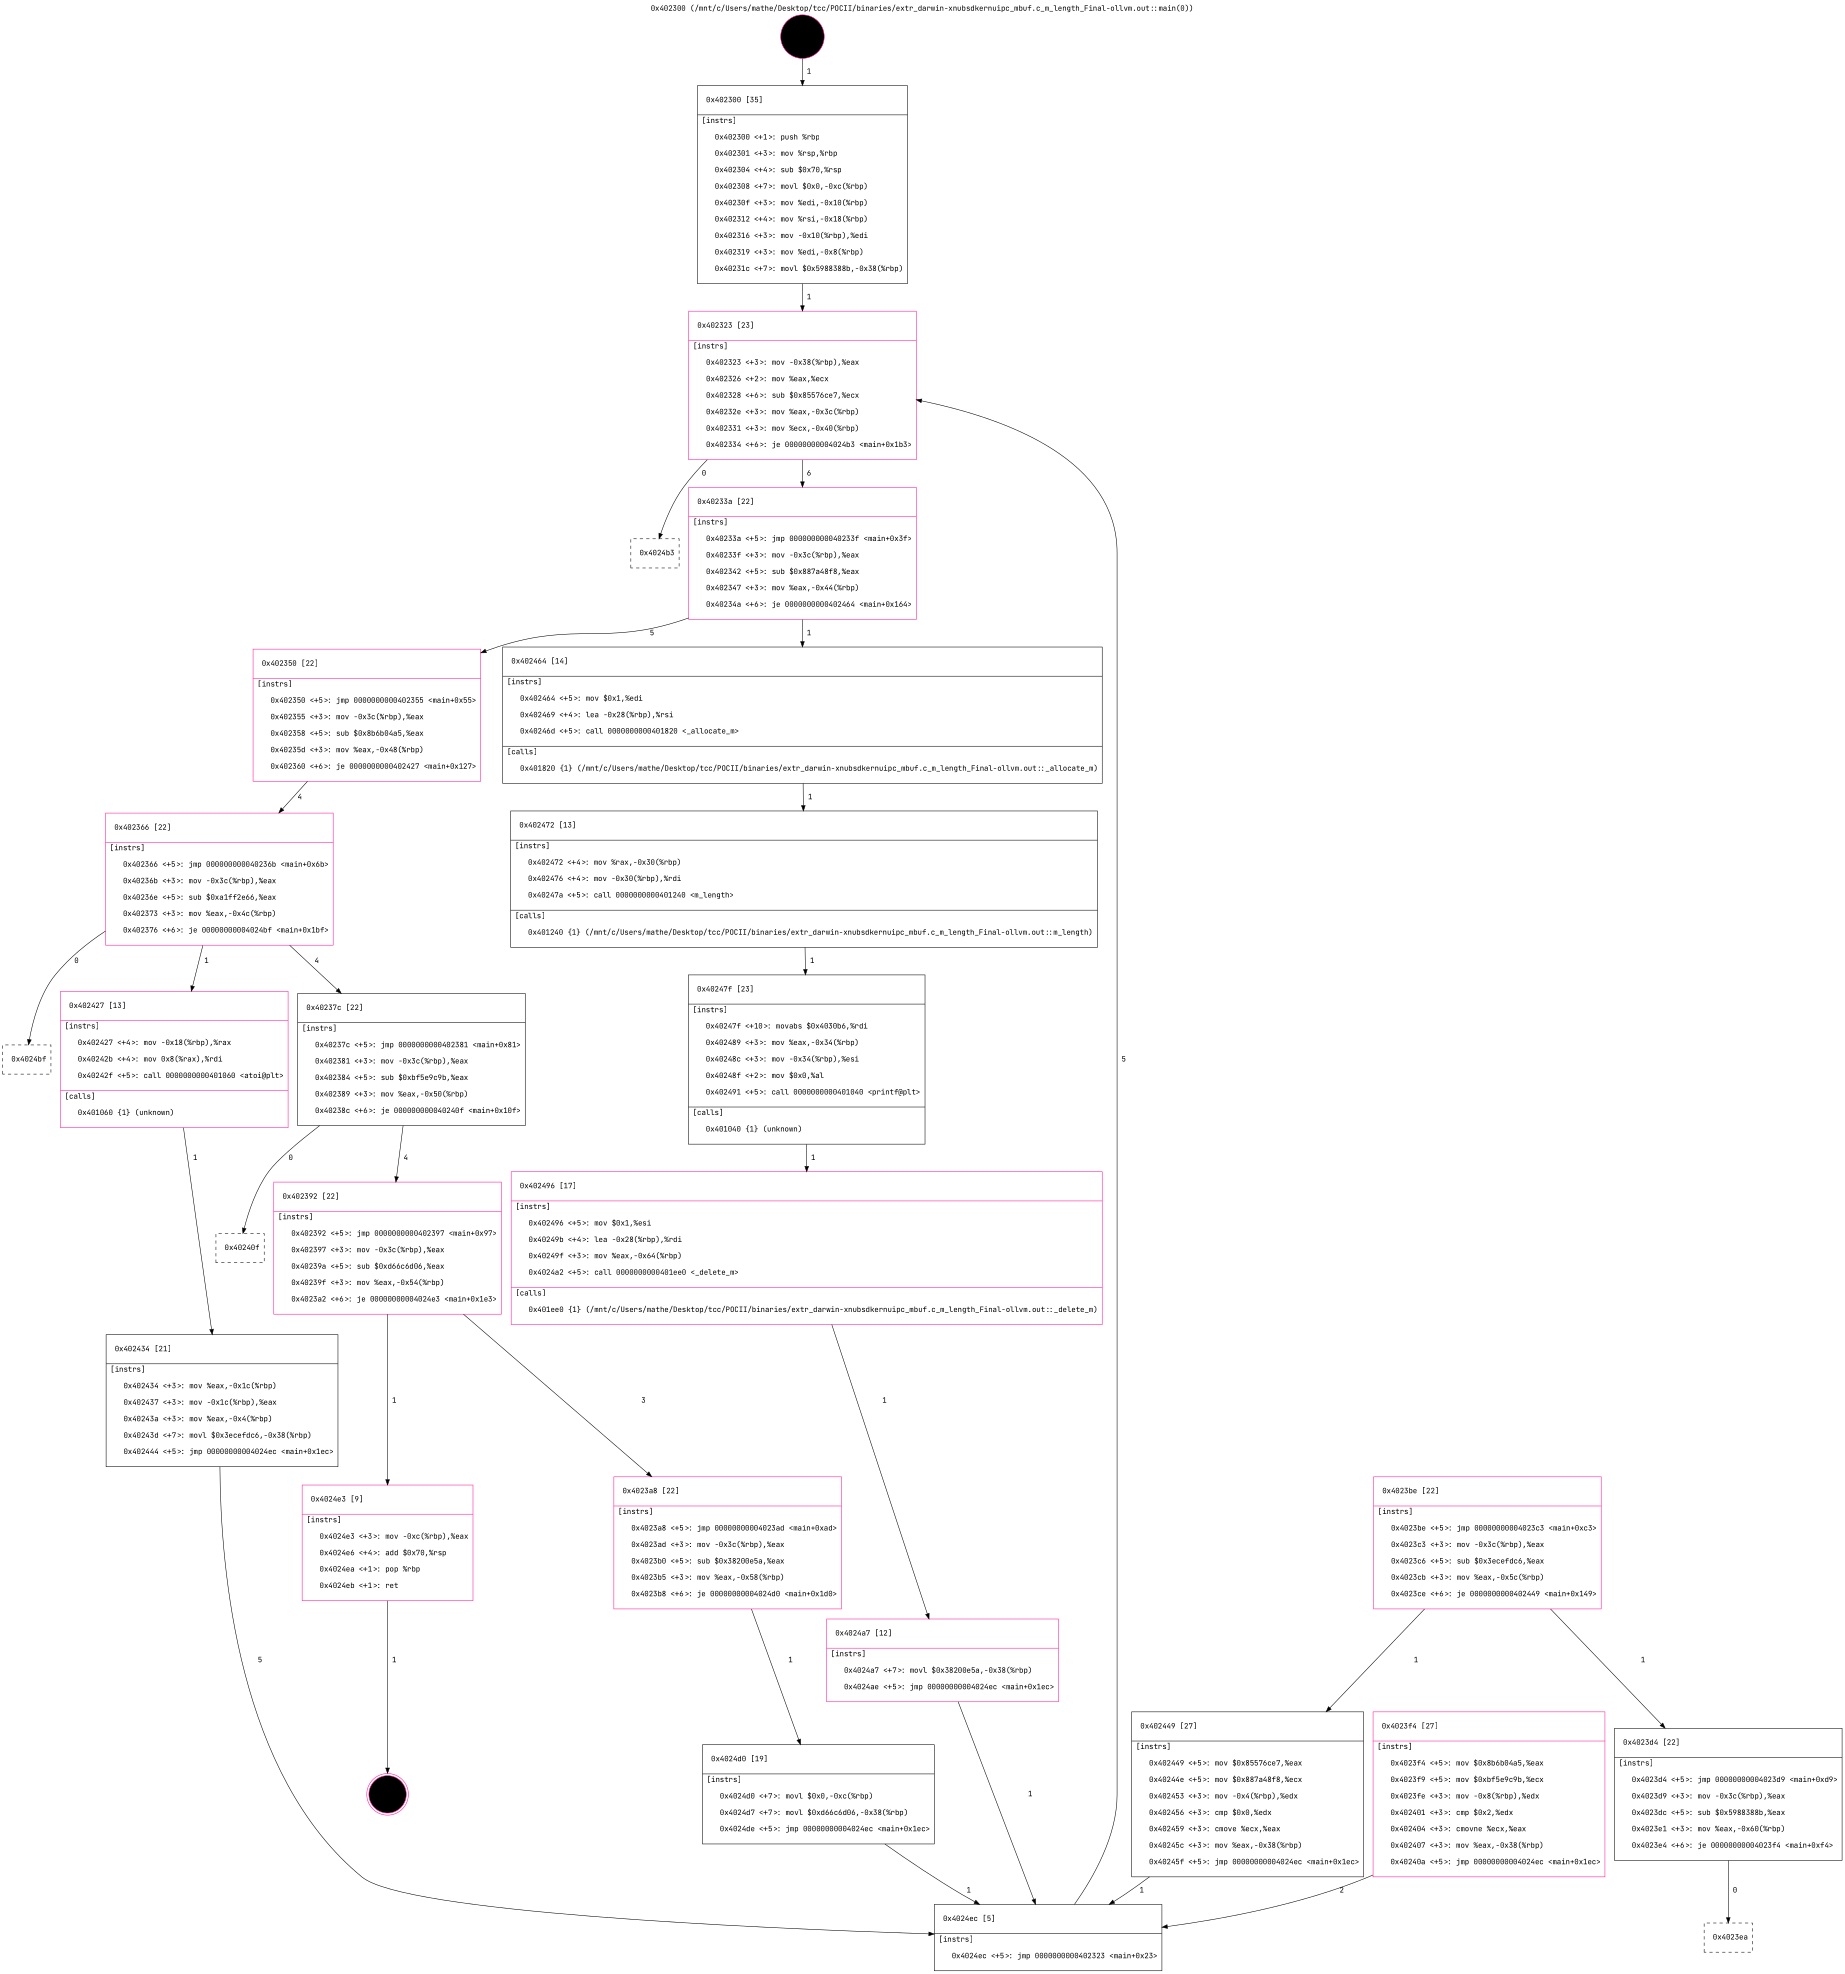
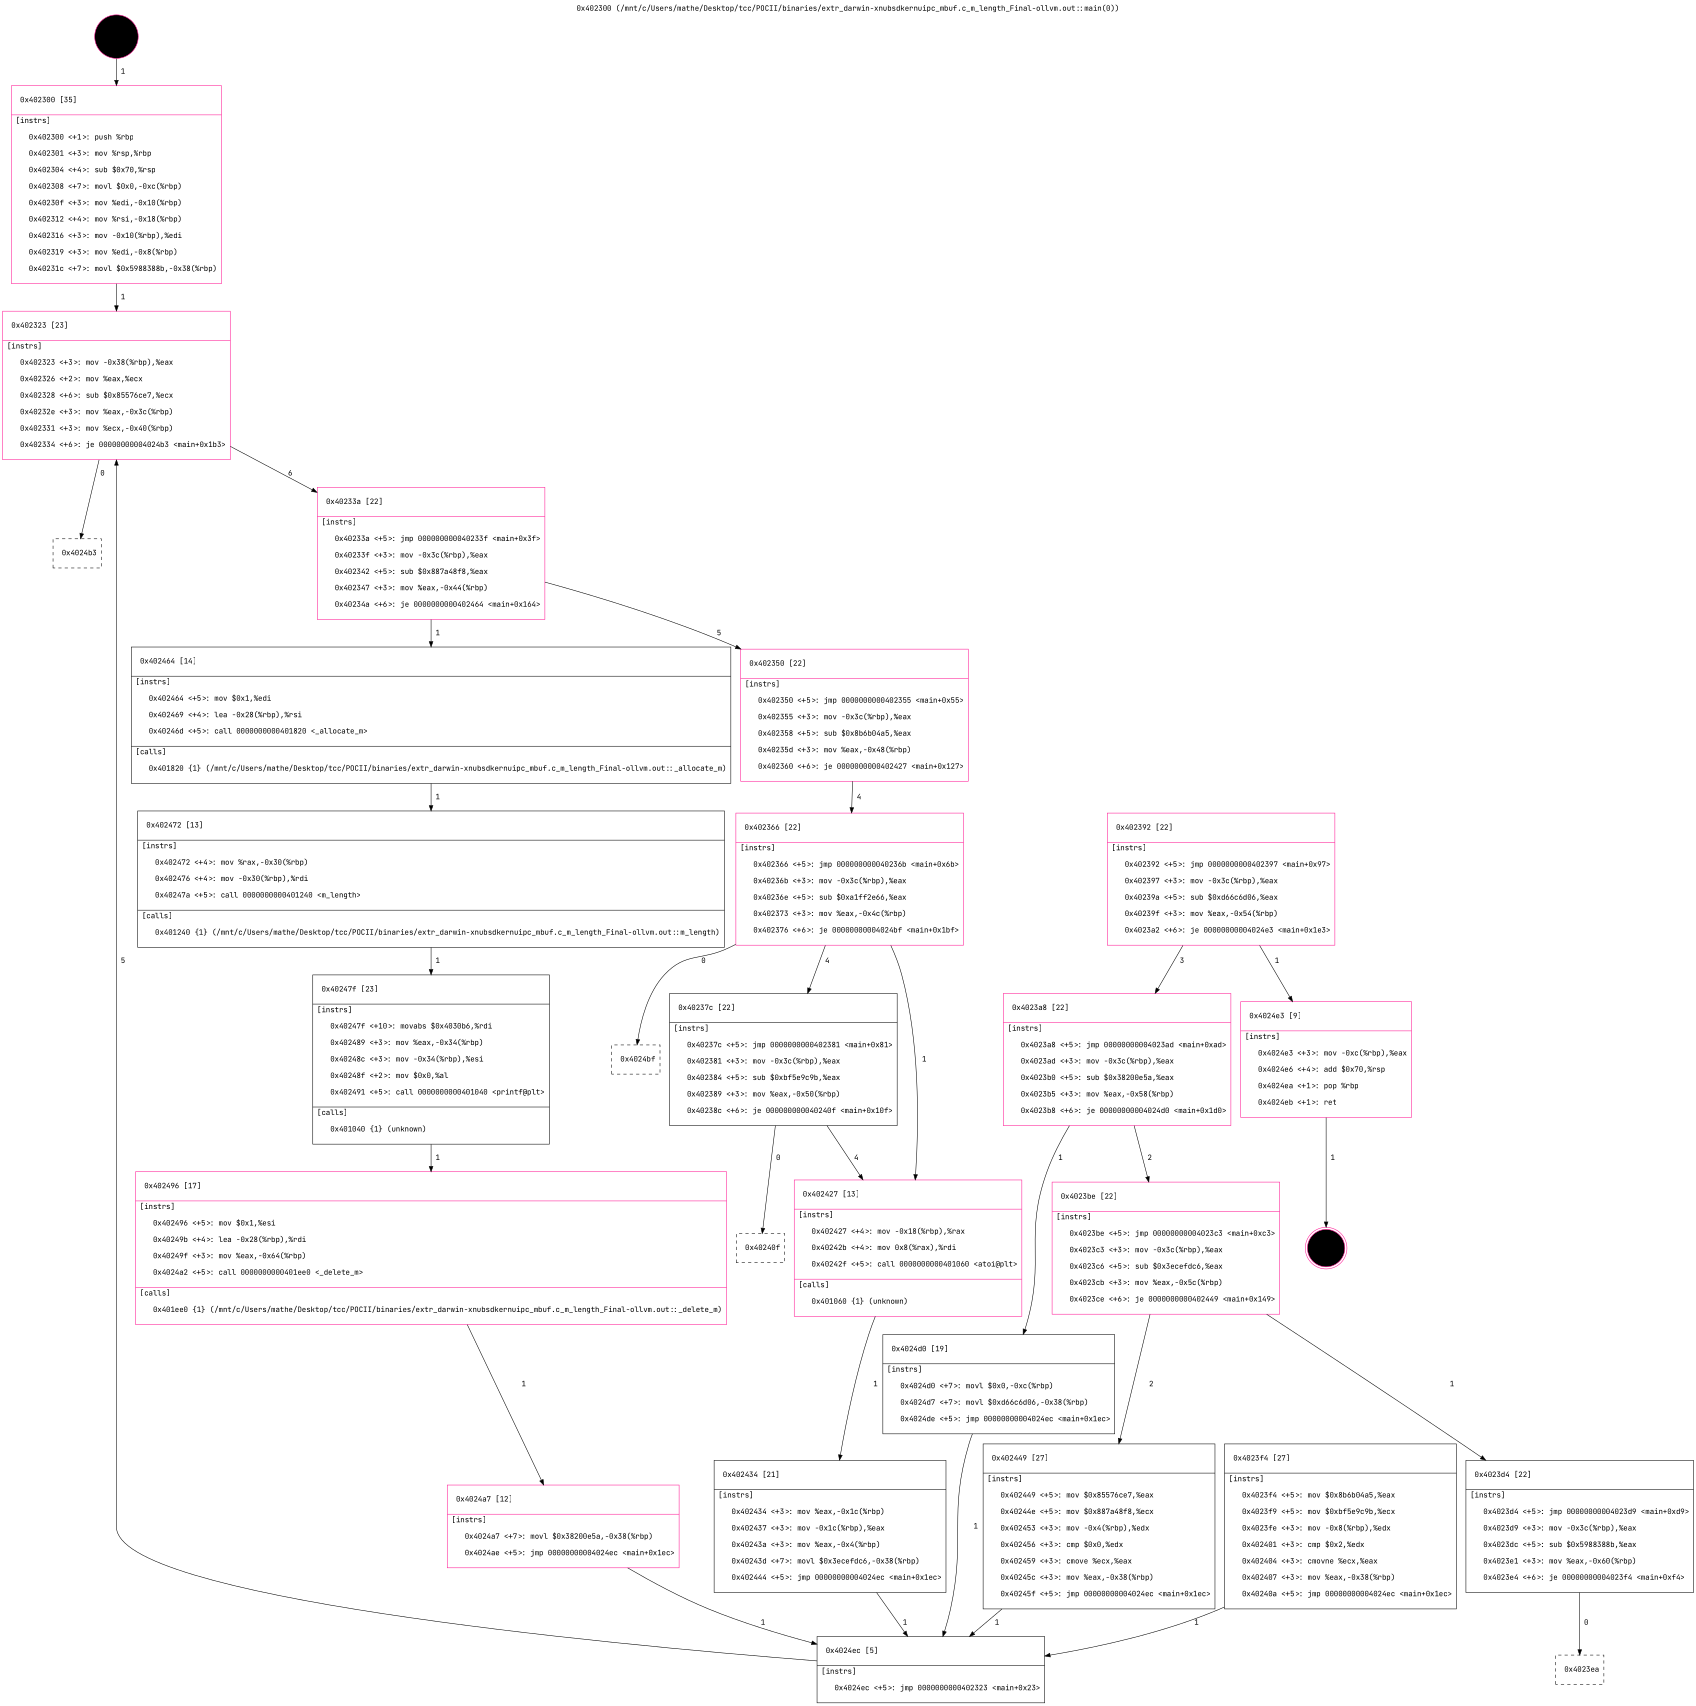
node "0x402300 [35]": color black -> deeppink
edge "0x40237c [22]" -> "0x402392 [22]": now "0x40237c [22]" -> "0x402427 [13]"
edge "0x4023a8 [22]" -> "0x4023be [22]": added, label "2"
edge "0x402434 [21]" -> "0x4024ec [5]": label " 5" -> " 1"
edge "0x4023be [22]" -> "0x402449 [27]": label " 1" -> " 2"
node "0x4023f4 [27]": color deeppink -> black
edge "0x4023f4 [27]" -> "0x4024ec [5]": label " 2" -> " 1"
